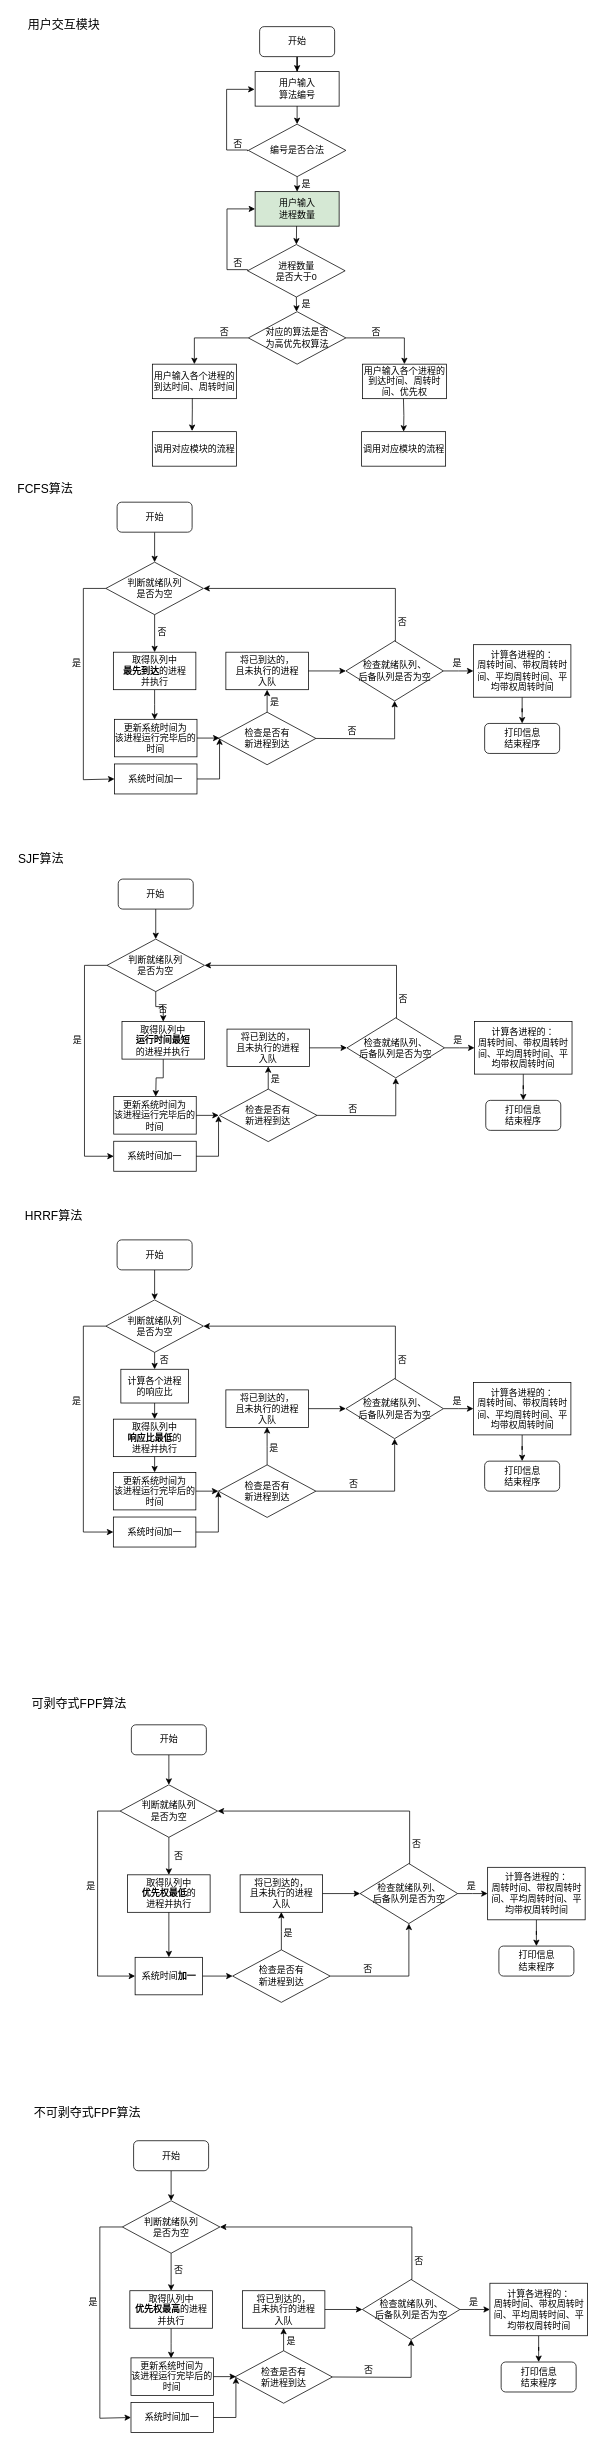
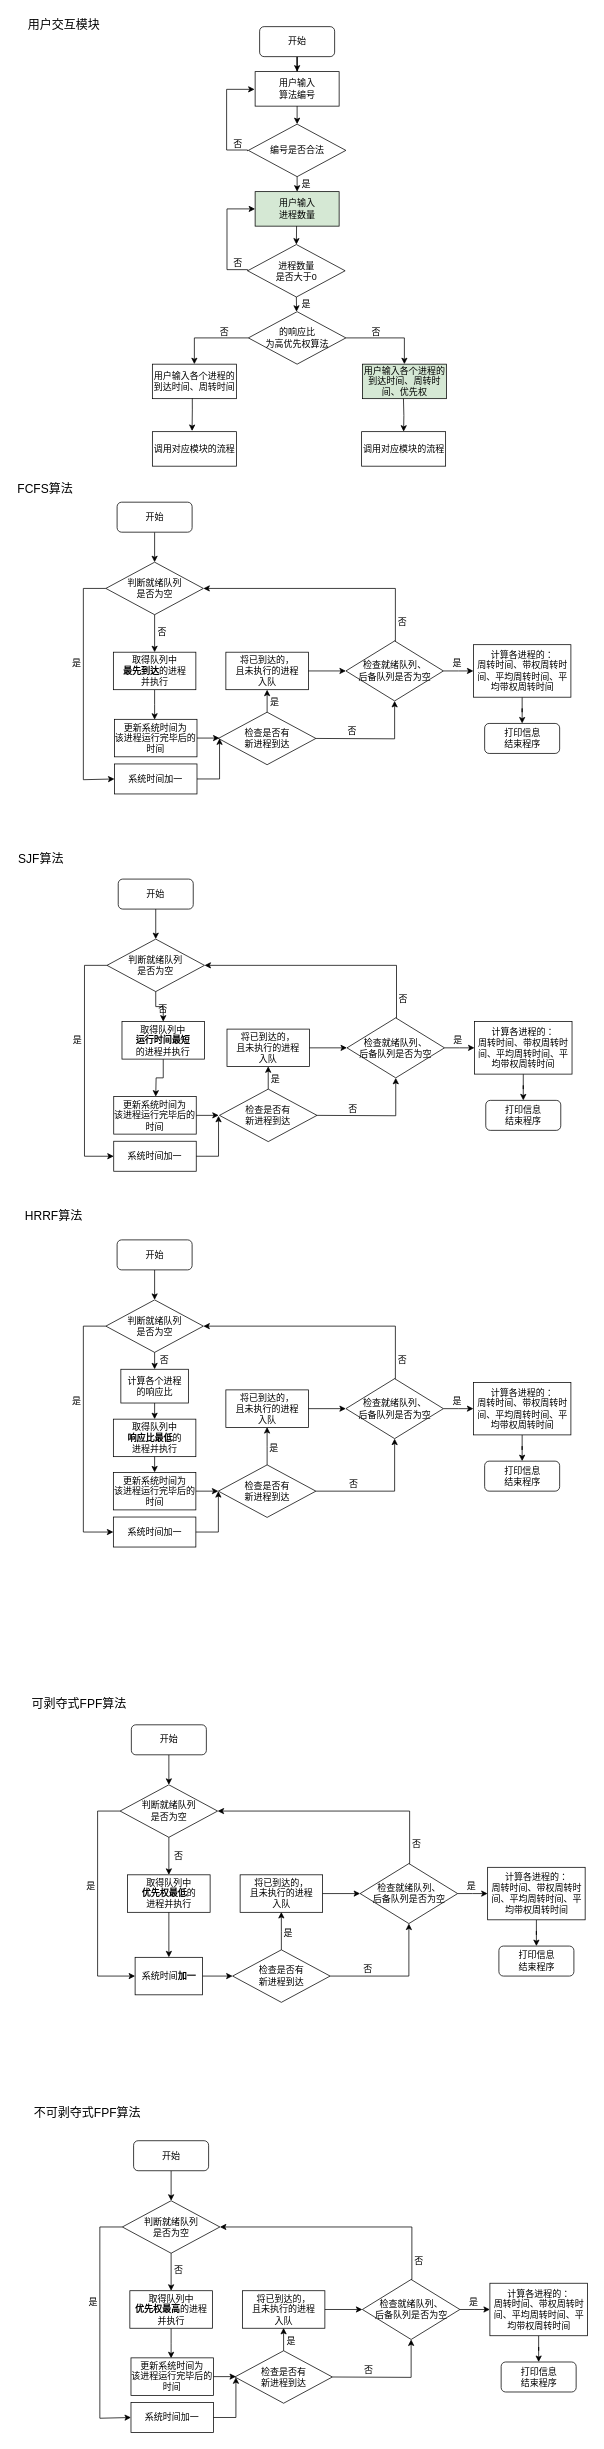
node "对应的算法是否 为高优先权算法": label "对应的算法是否 为高优先权算法" -> "的响应比 为高优先权算法"
node "用户输入各个进程的 到达时间、周转时间、优先权": fillcolor #ffffff -> #d5e8d4
